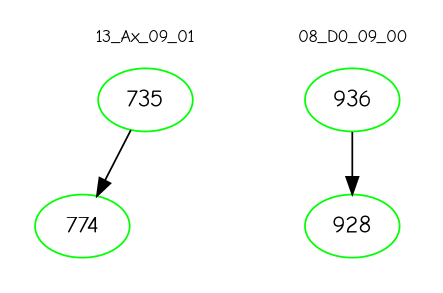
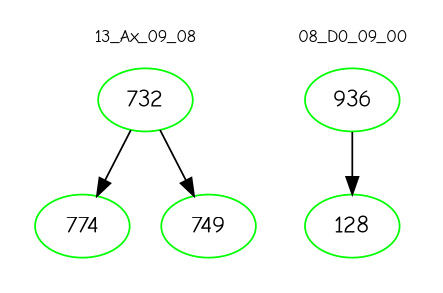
cluster "13_Ax_09_01": label "13_Ax_09_01" -> "13_Ax_09_08"
node "735": label "735" -> "732"
node "749": added
node "928": label "928" -> "128"
